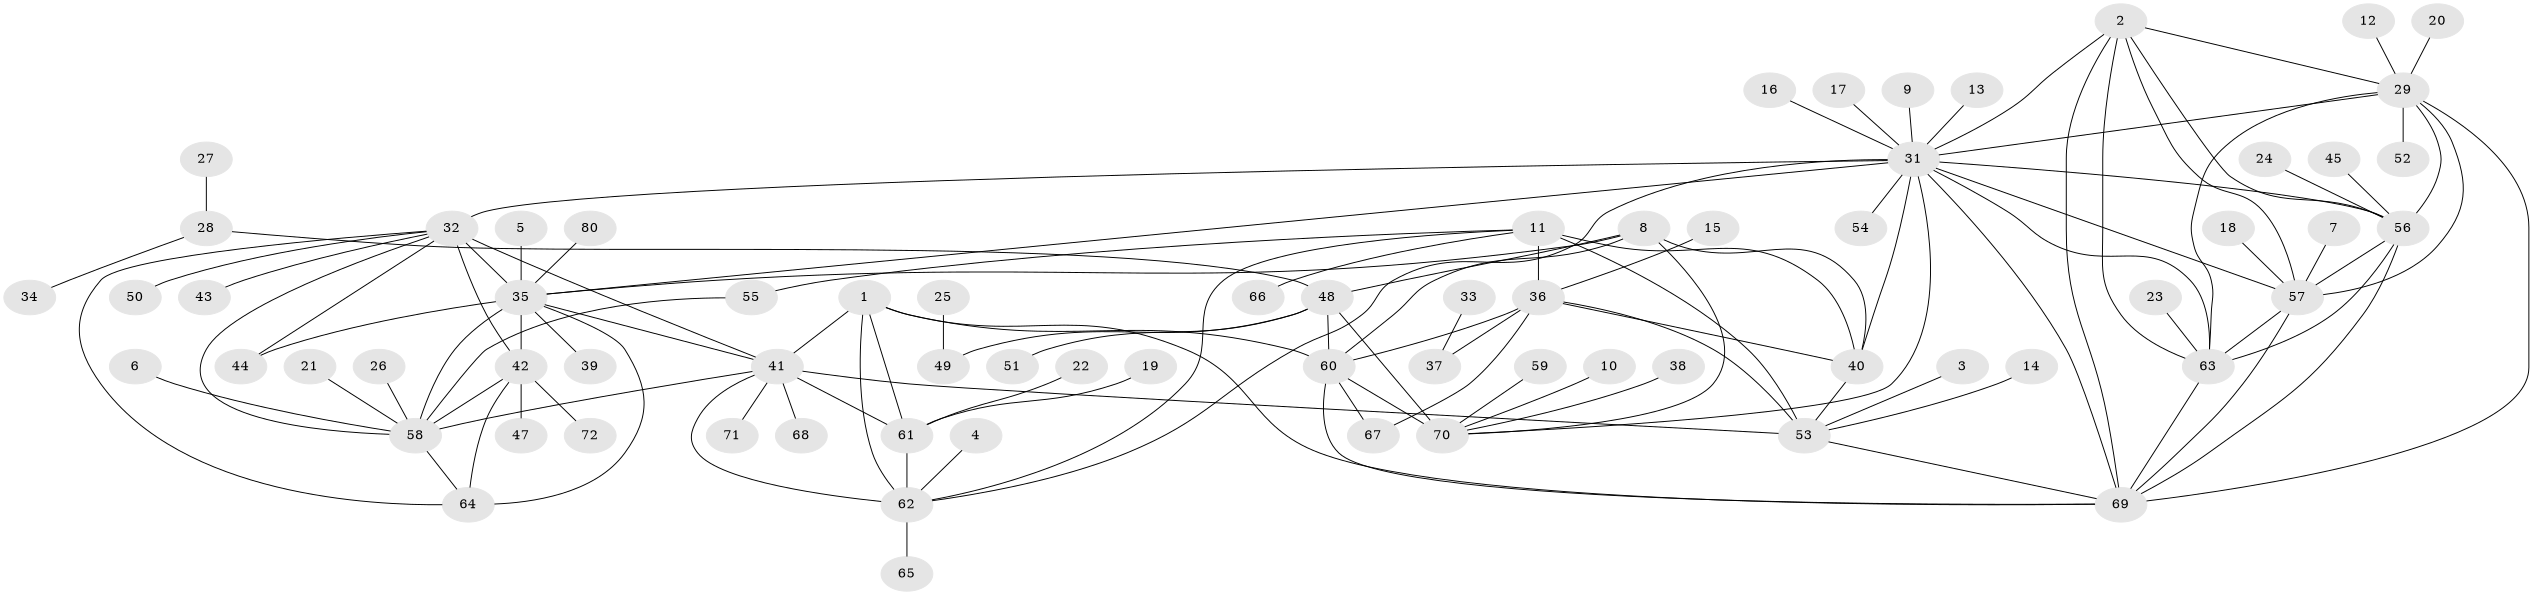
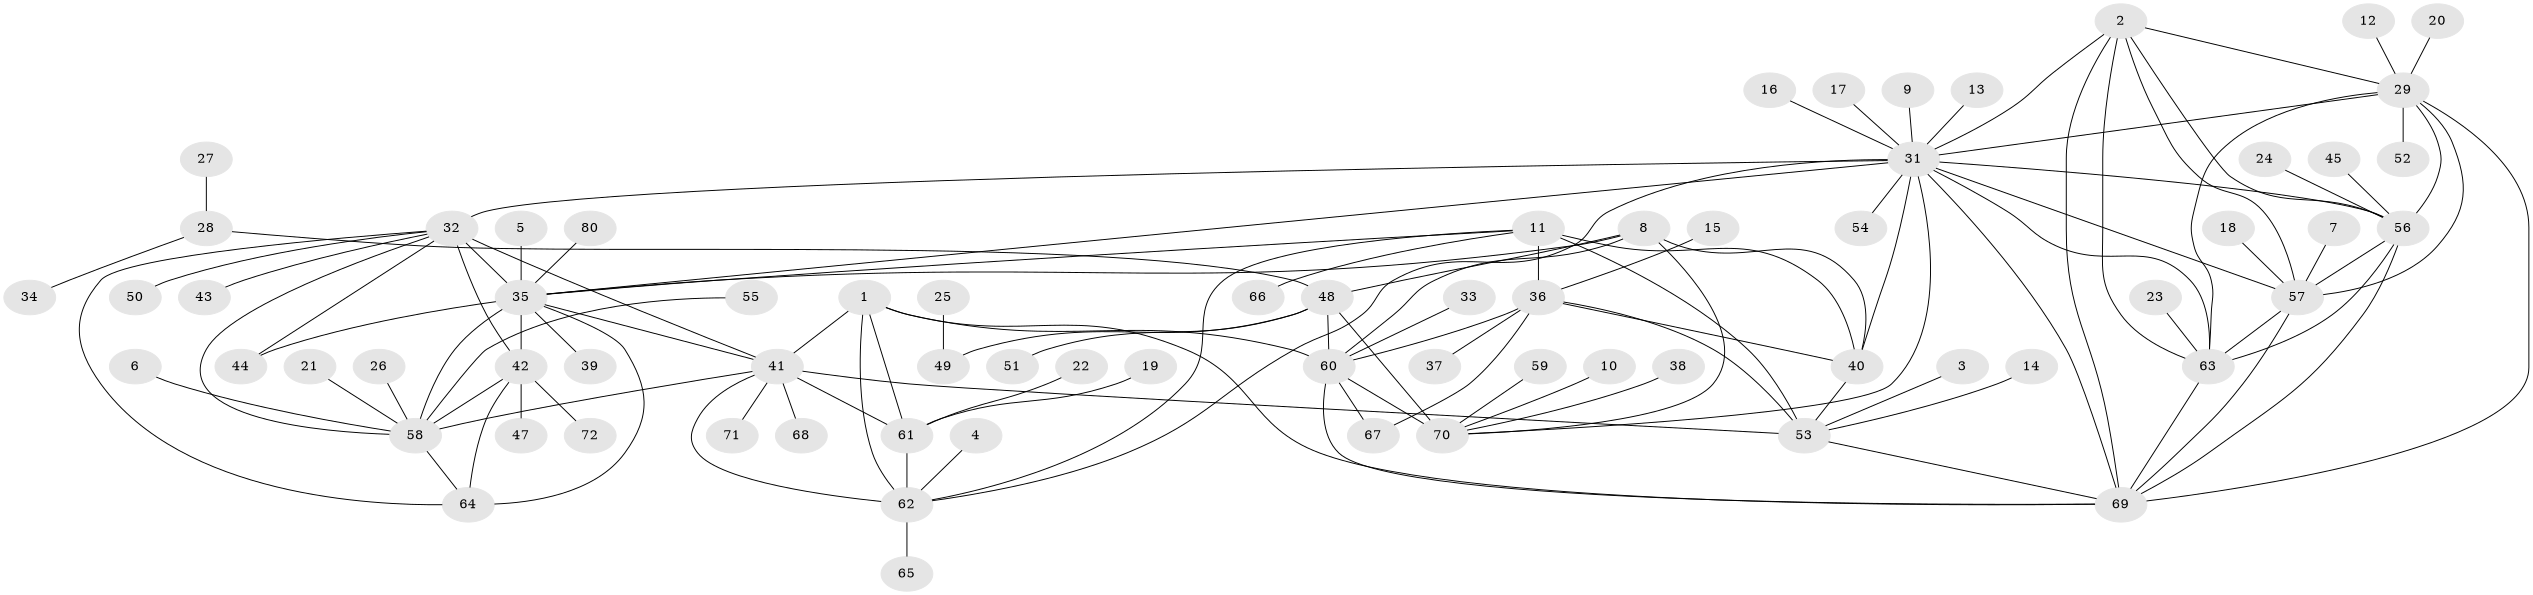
edge "11" -- "55": now "11" -- "35"
edge "33" -- "37": now "33" -- "60"
